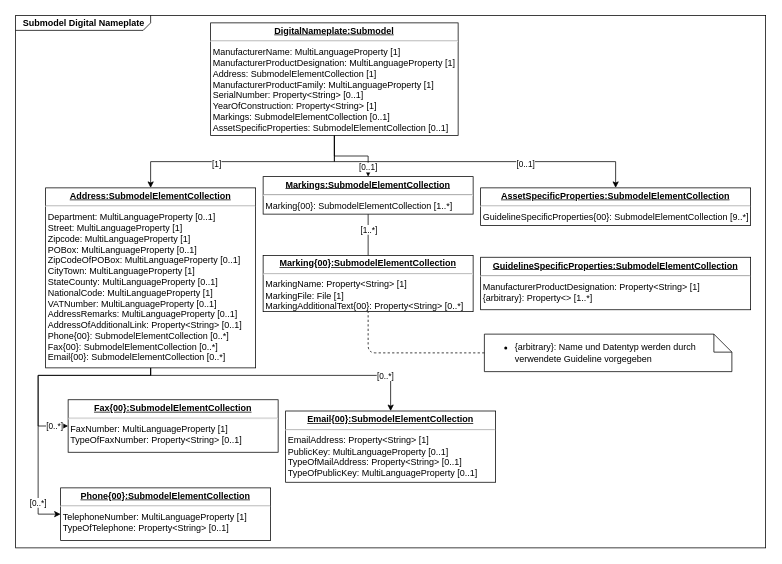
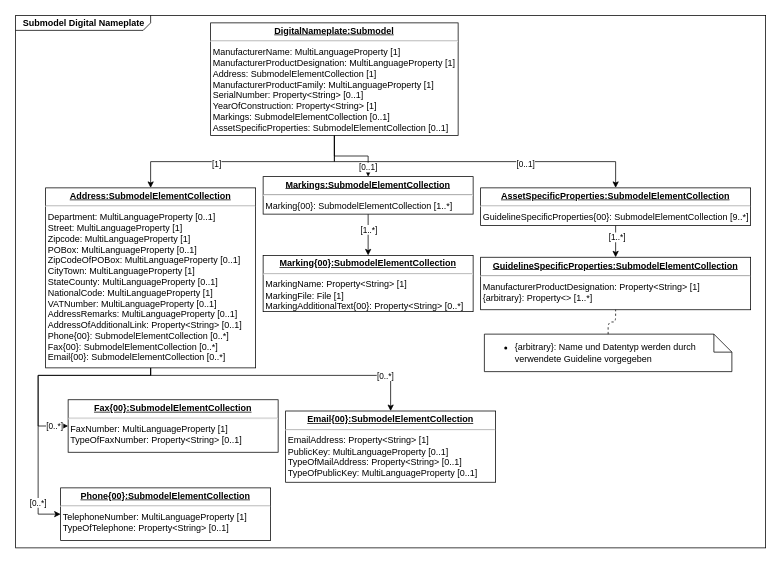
edge "AssetSpecificProperties:SubmodelElementCollection GuidelineSpecificProperties{00}: SubmodelElementCollection [9..*]" -> "GuidelineSpecificProperties:SubmodelElementCollection ManufacturerProductDesignation: Property<String> [1] {arbitrary}: Property<> [1..*]": added, label "[1..*]"
edge "Markings:SubmodelElementCollection Marking{00}: SubmodelElementCollection [1..*]" -- "Marking{00}:SubmodelElementCollection MarkingName: Property<String> [1] MarkingFile: File [1] MarkingAdditionalText{00}: Property<String> [0..*]": arrowhead none -> classic
edge "Marking{00}:SubmodelElementCollection MarkingName: Property<String> [1] MarkingFile: File [1] MarkingAdditionalText{00}: Property<String> [0..*]" -- "{arbitrary}: Name und Datentyp werden durch verwendete Guideline vorgegeben": now "GuidelineSpecificProperties:SubmodelElementCollection ManufacturerProductDesignation: Property<String> [1] {arbitrary}: Property<> [1..*]" -- "{arbitrary}: Name und Datentyp werden durch verwendete Guideline vorgegeben"
